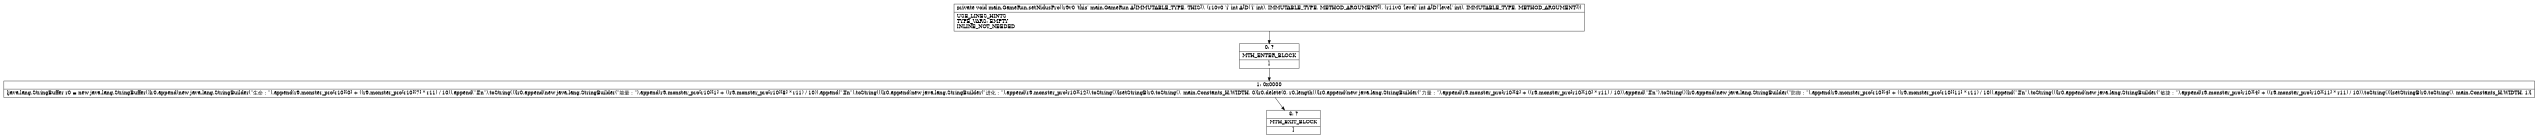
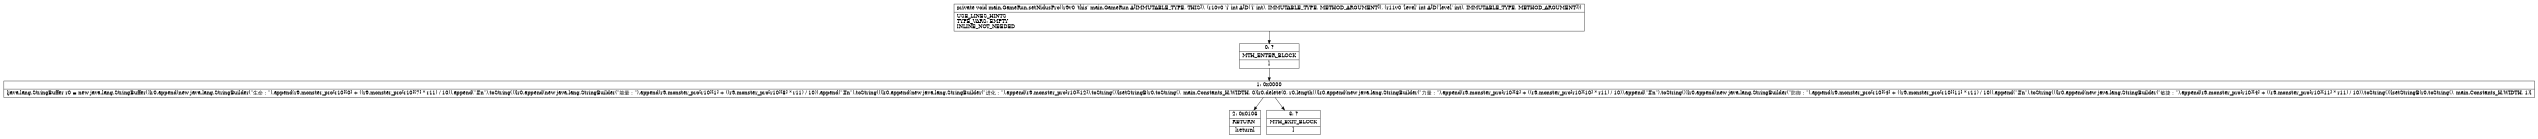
node "2: 0x0106": added
